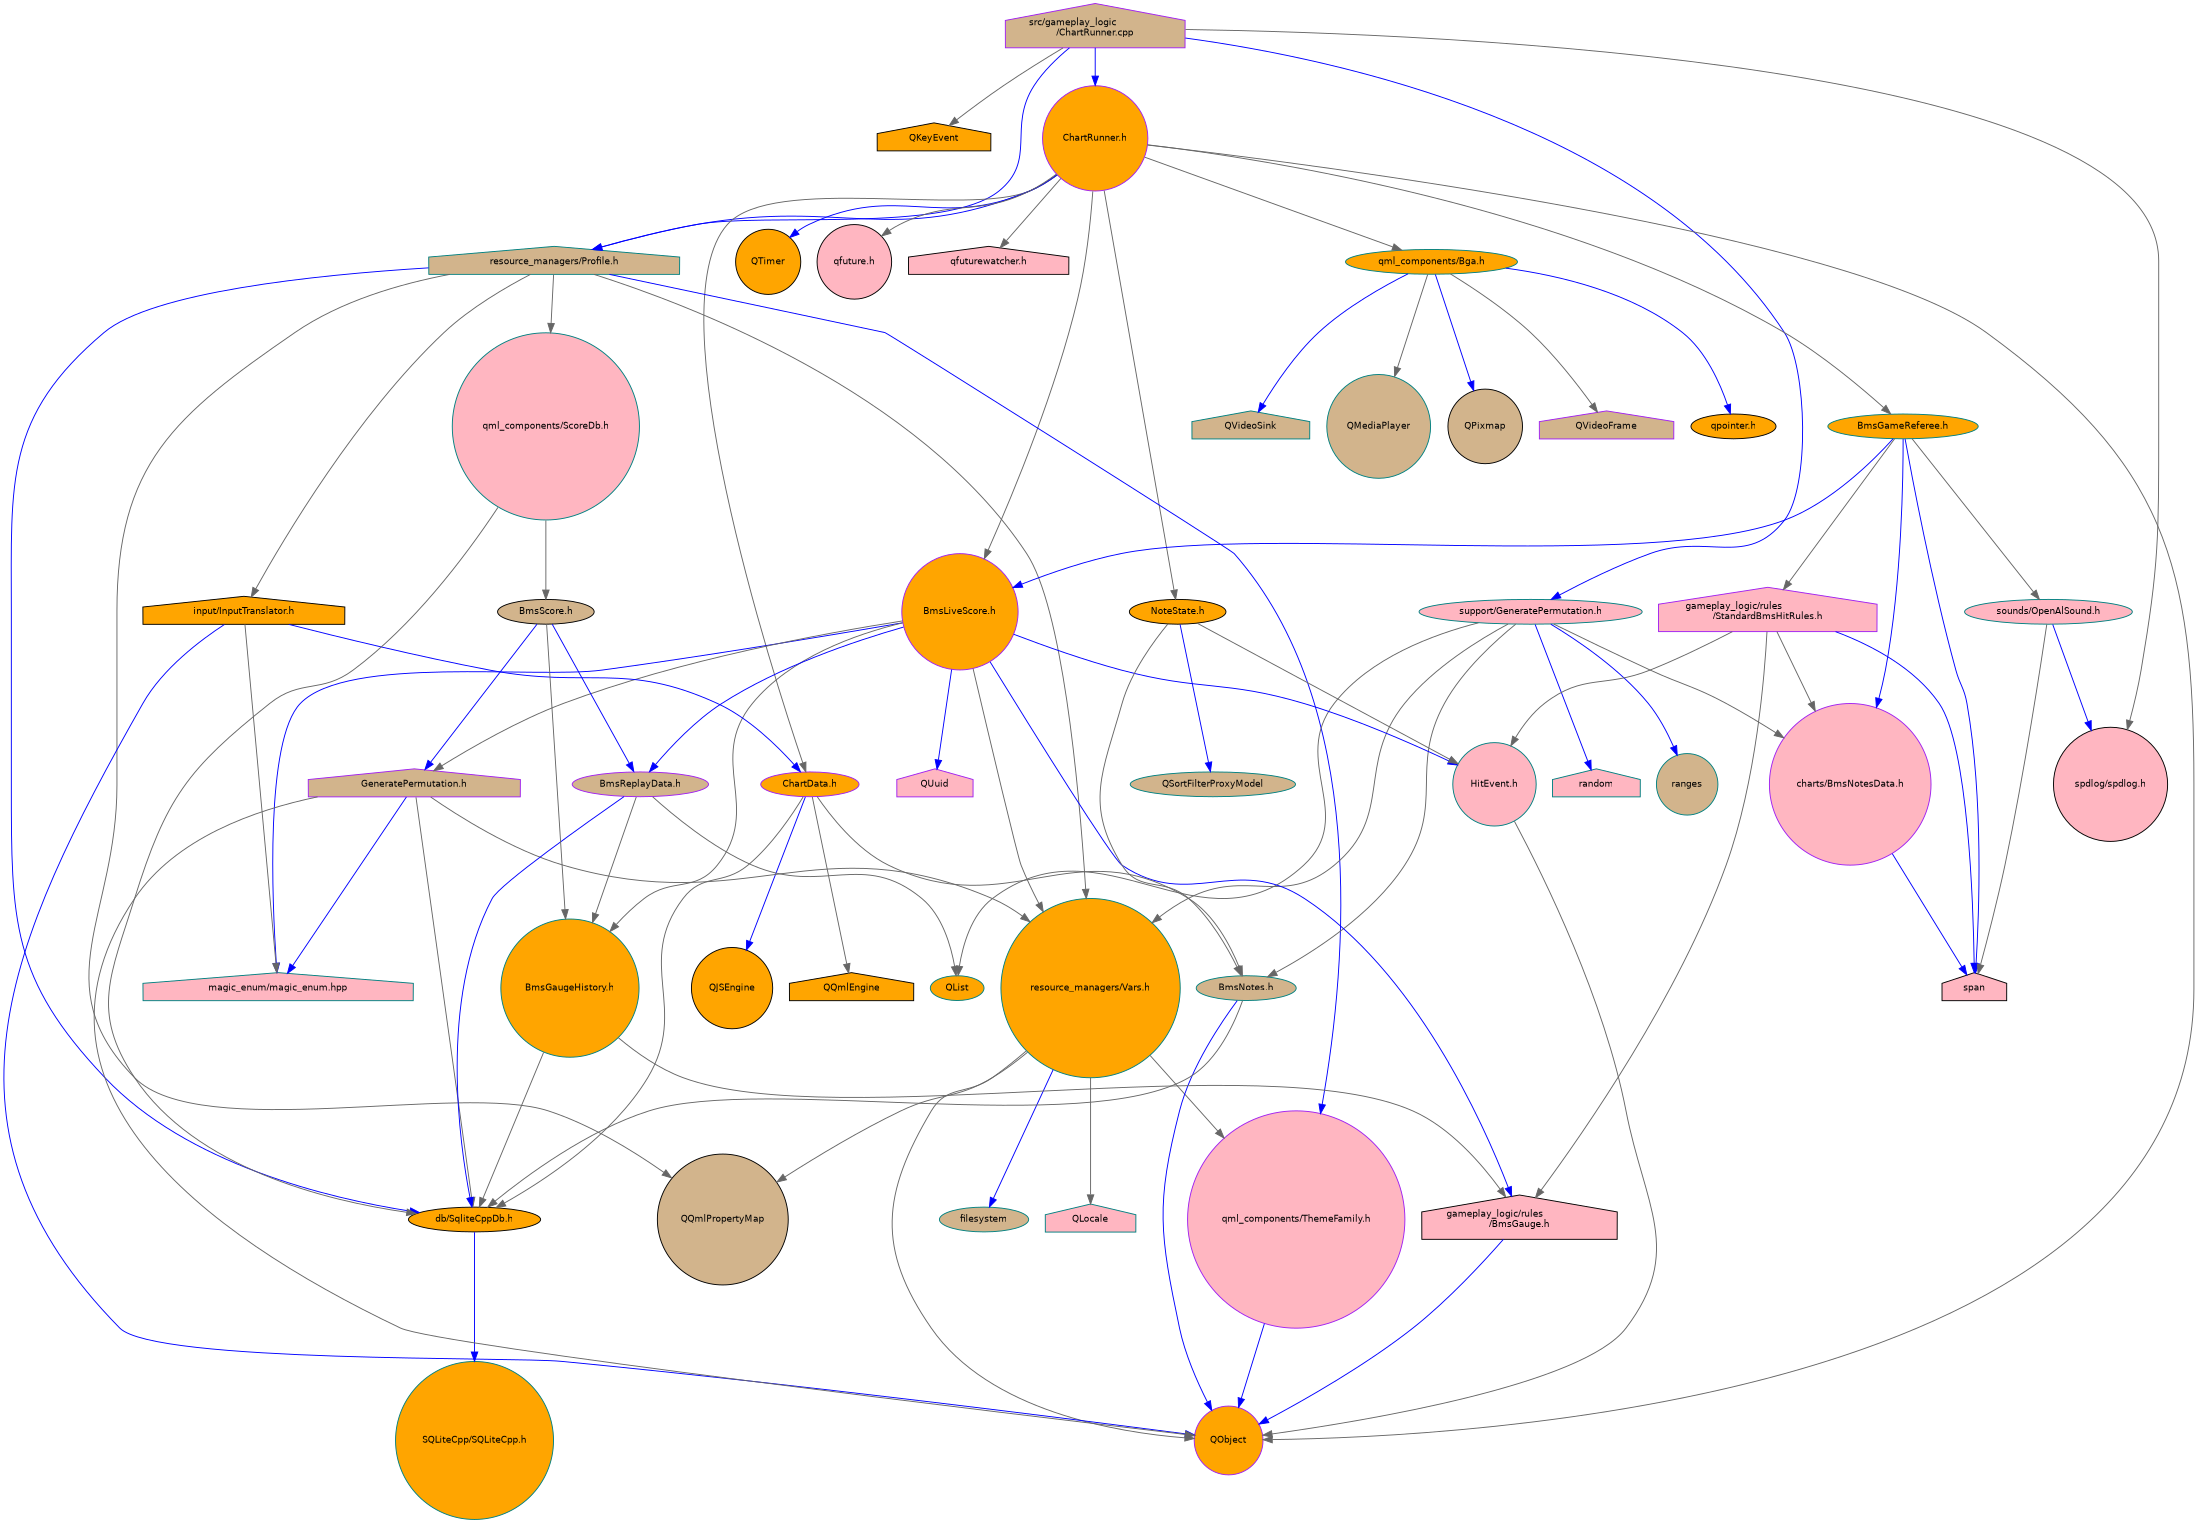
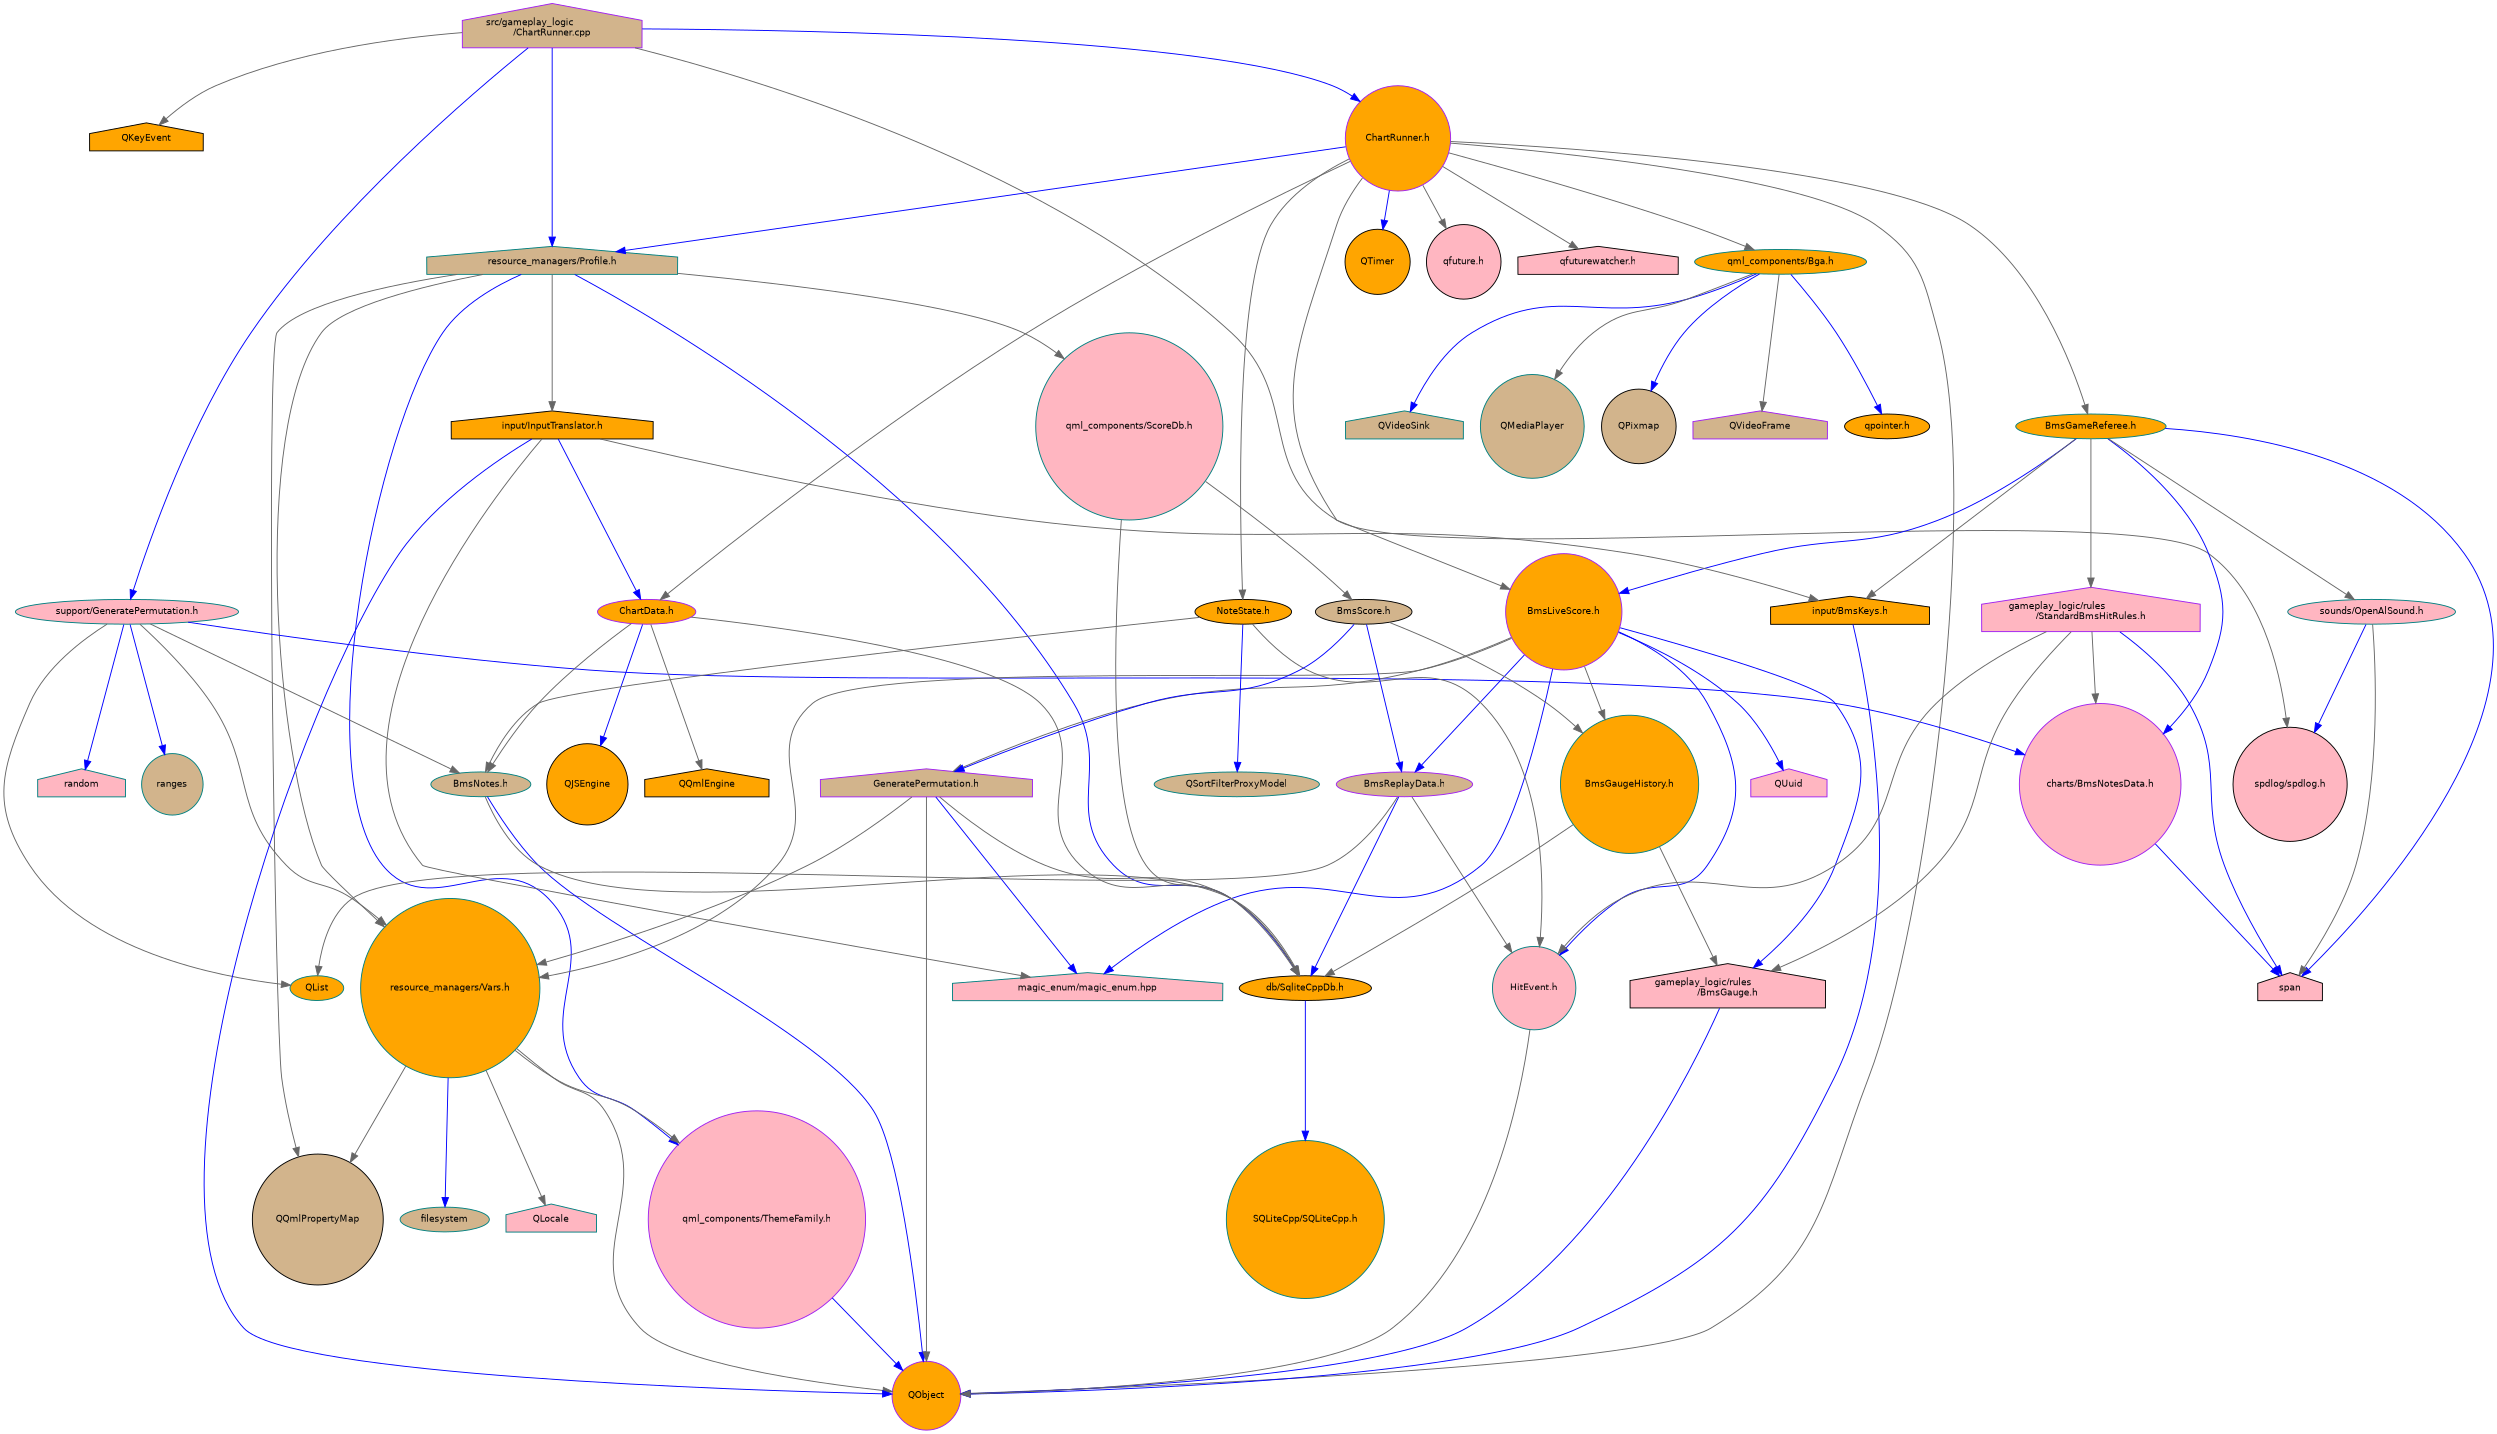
node "input/BmsKeys.h": added
edge "support/GeneratePermutation.h" -> "charts/BmsNotesData.h": color gray40 -> blue
edge "BmsReplayData.h" -> "BmsGaugeHistory.h": now "BmsReplayData.h" -> "HitEvent.h"
